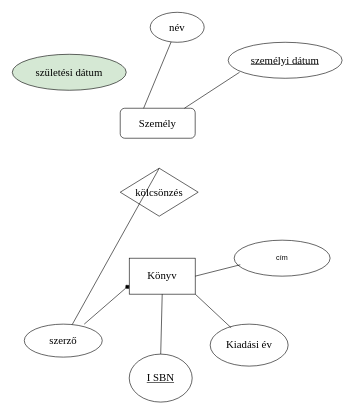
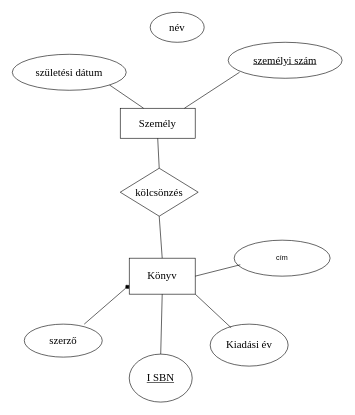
node "személyi dátum": label "személyi dátum" -> "személyi szám"
node "születési dátum": fillcolor #d5e8d4 -> #ffffff
edge "név" -- "Személy": now "születési dátum" -- "Személy"
node "Személy": shape rounded rectangle -> rectangle
edge "kölcsönzés" -- "Könyv": added
edge "kölcsönzés" -- "szerző": now "kölcsönzés" -- "Személy"
